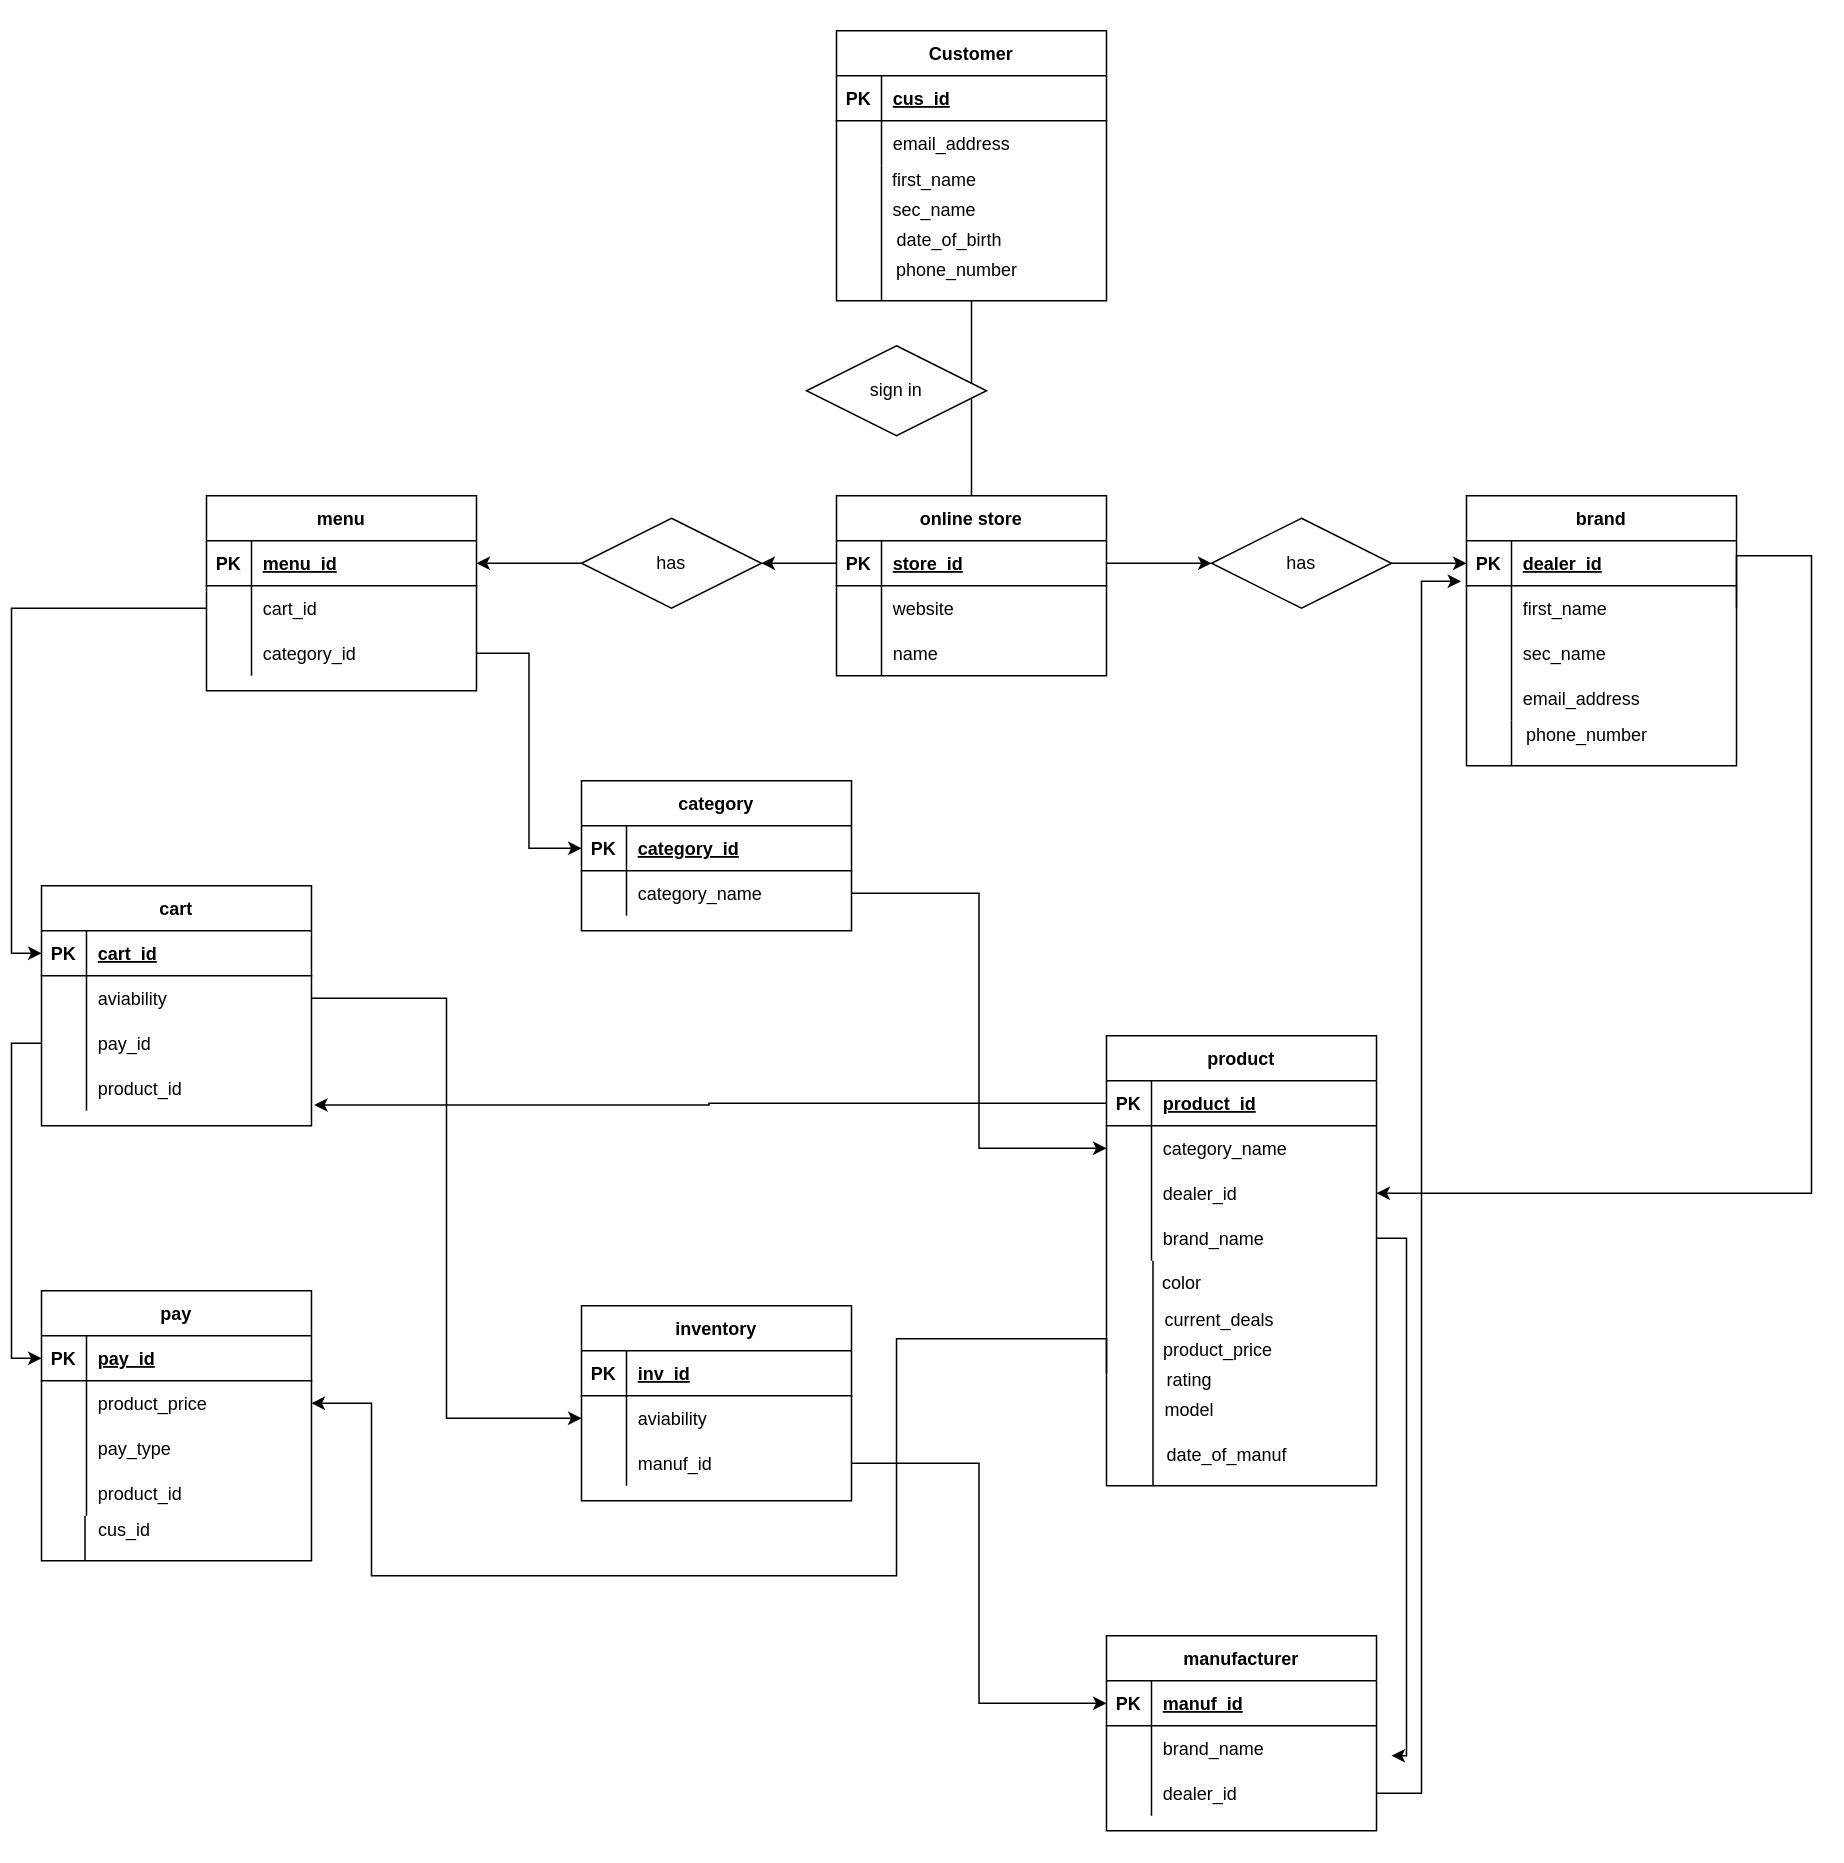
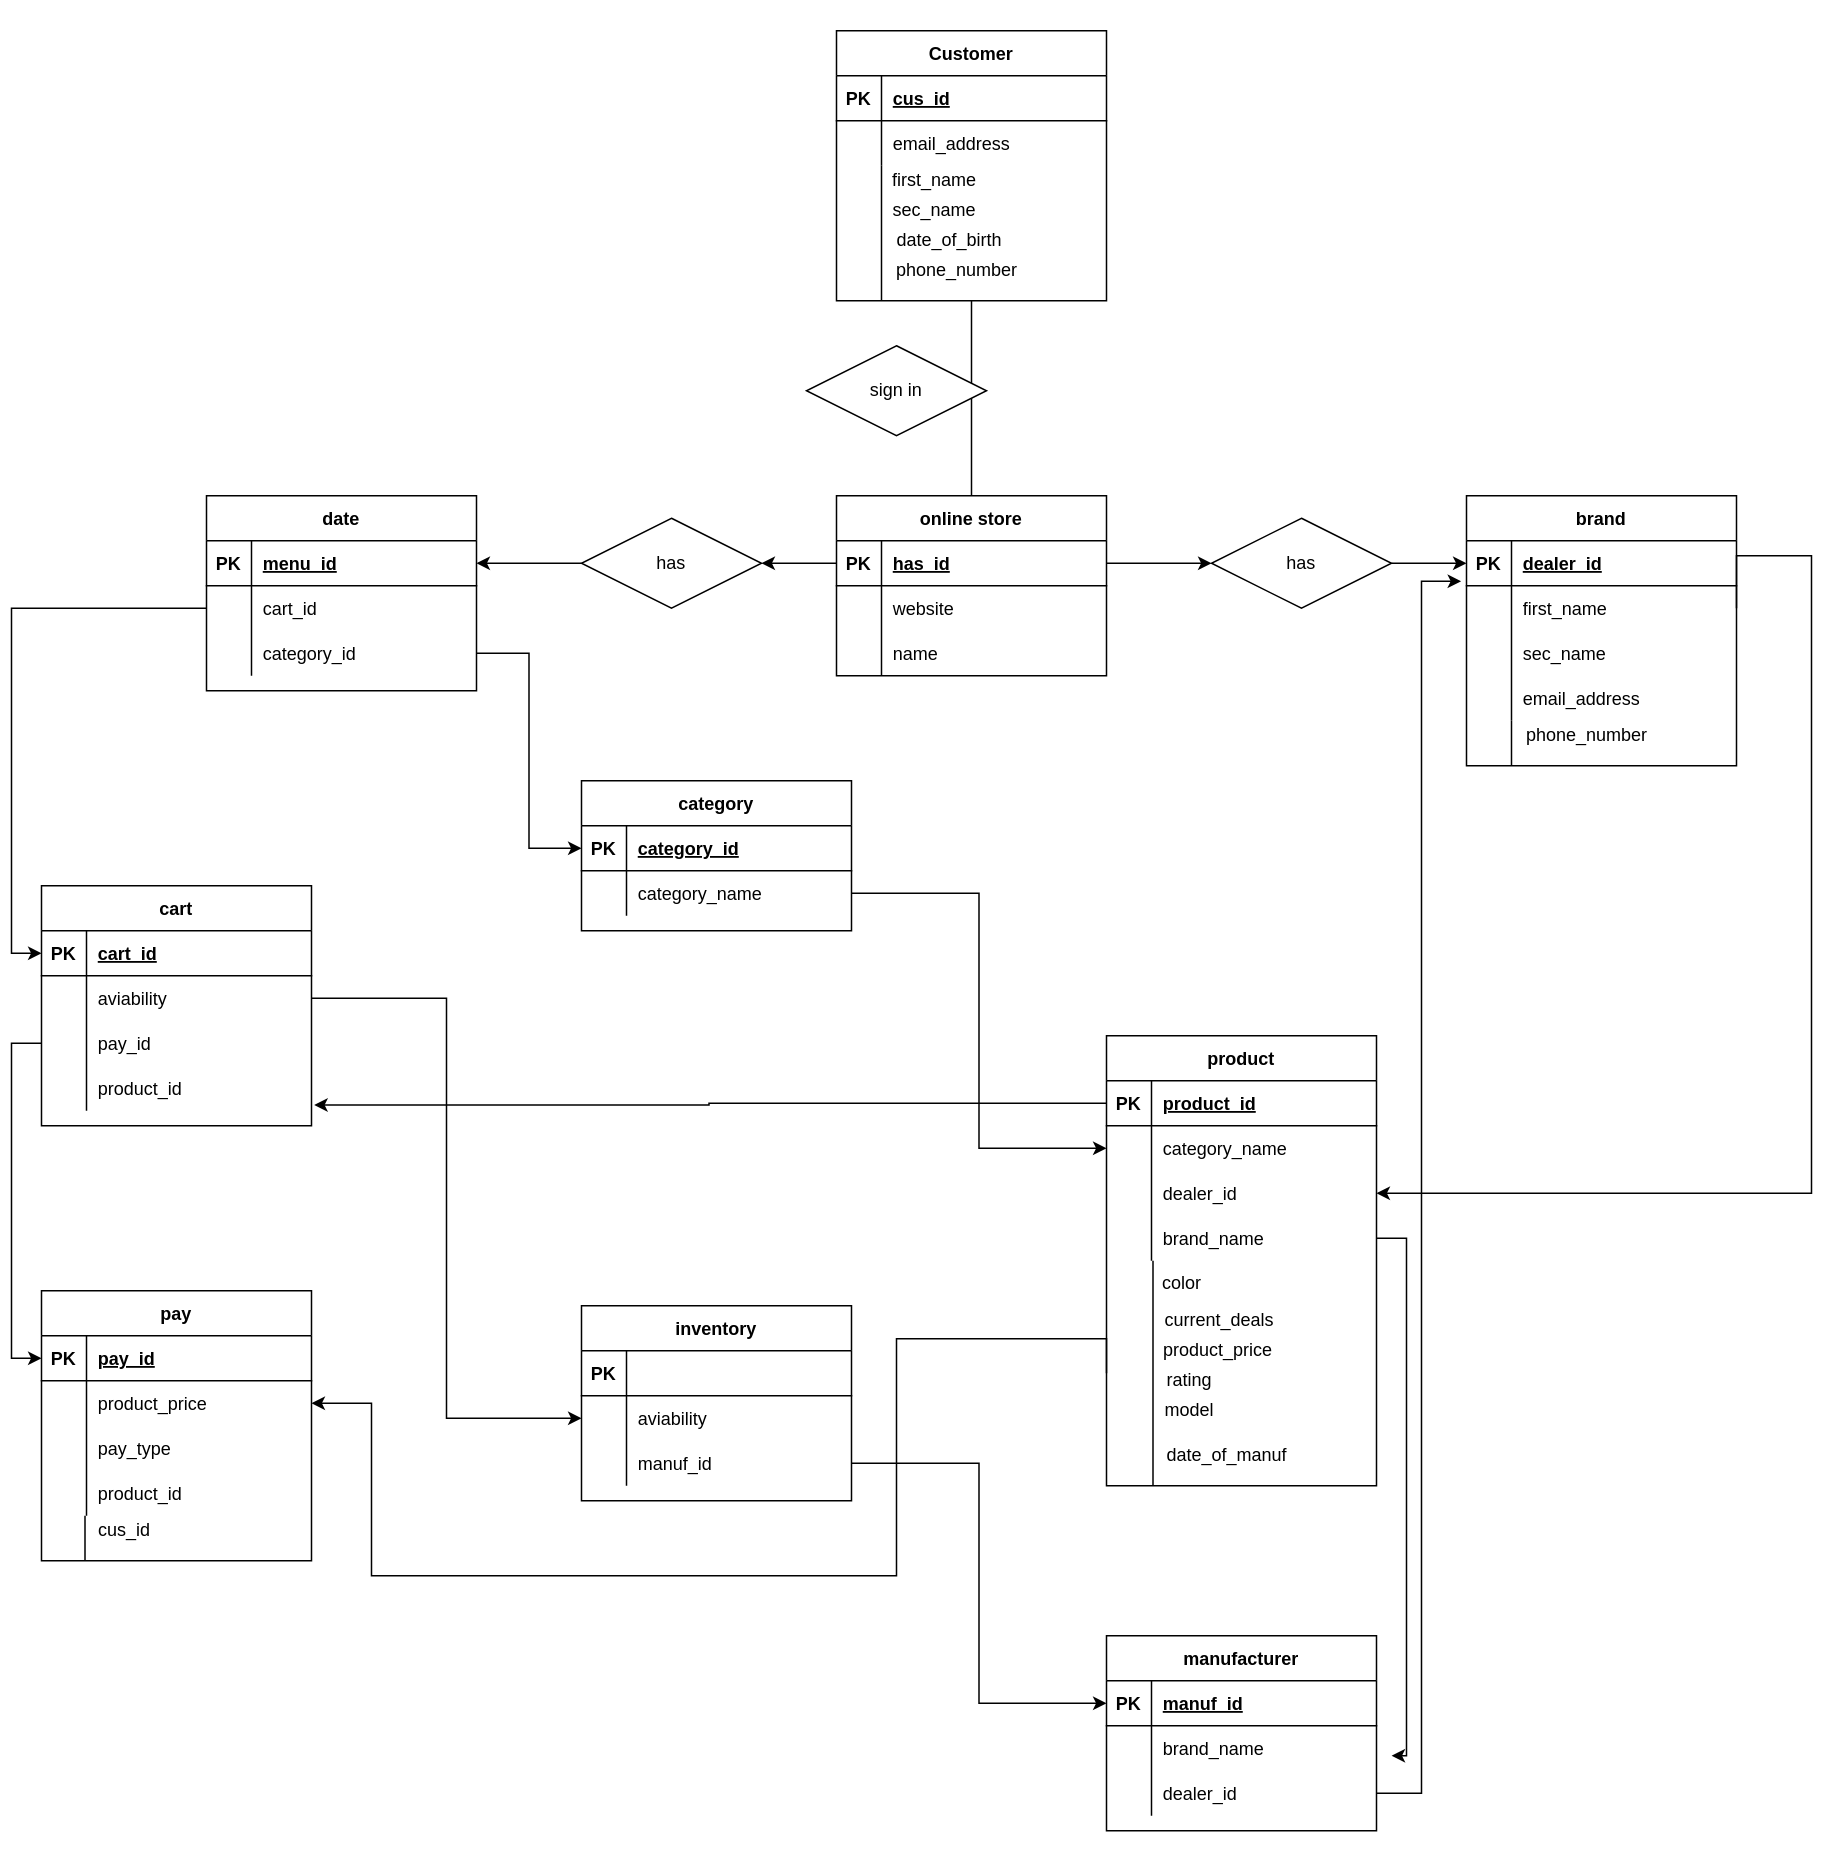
node "menu": label "menu" -> "date"
node "store_id": label "store_id" -> "has_id"
node "inv_id": removed
